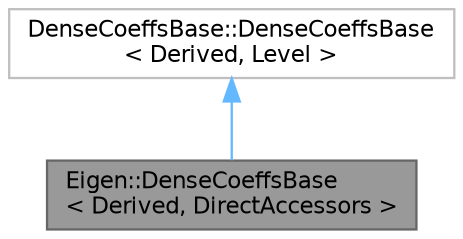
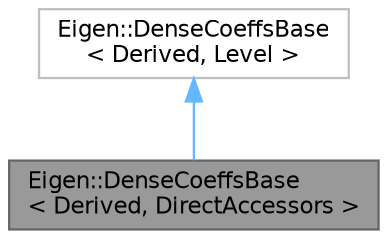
node "DenseCoeffsBase::DenseCoeffsBase < Derived, Level >": label "DenseCoeffsBase::DenseCoeffsBase < Derived, Level >" -> "Eigen::DenseCoeffsBase < Derived, Level >"
